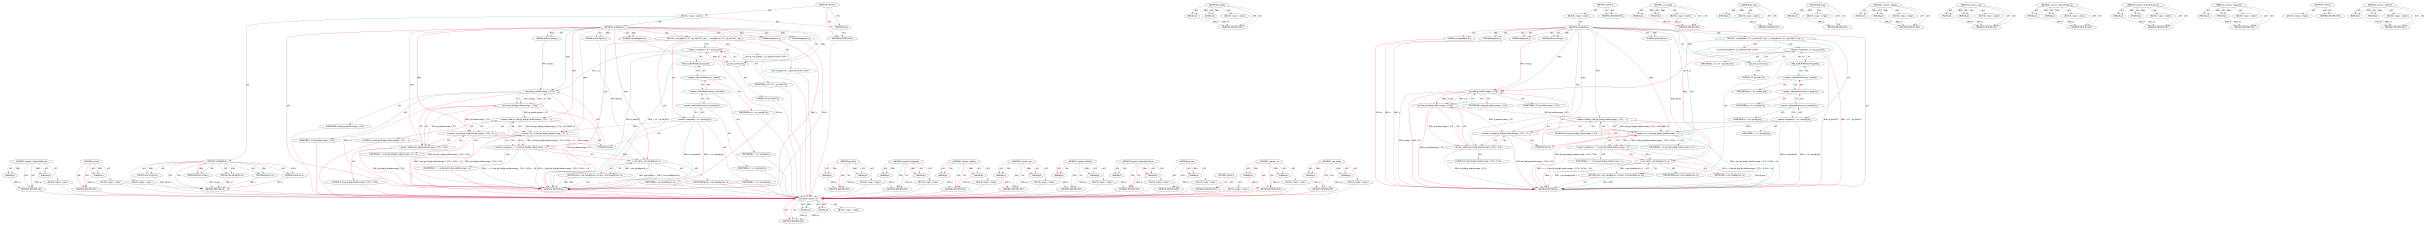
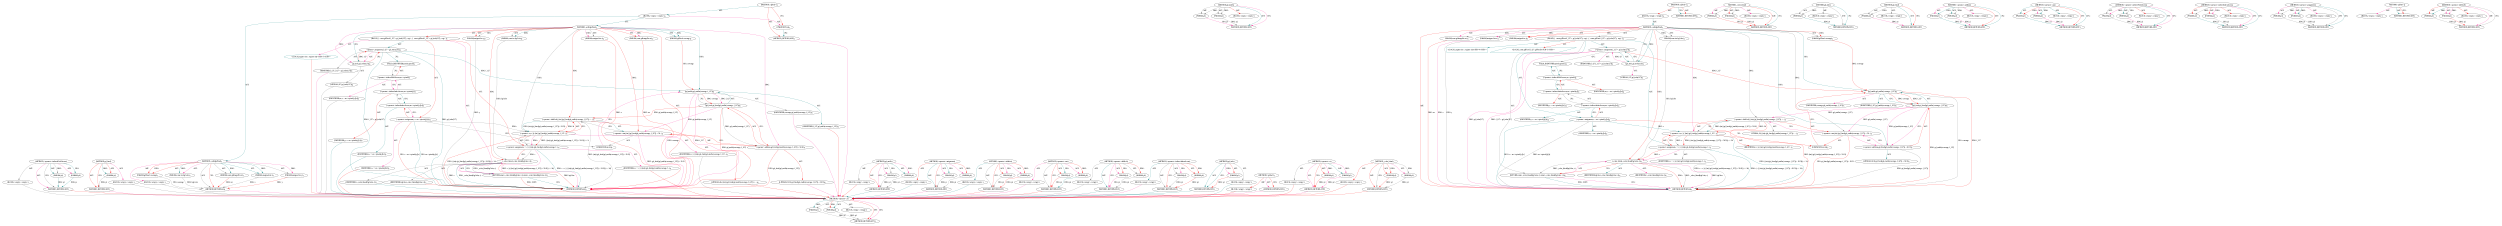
node "<(LOCAL,register int c: register int)<SUB>4</SUB>>": added
node "<(LOCAL,const gdFixed f_127: gdFixed)<SUB>4</SUB>>": removed
